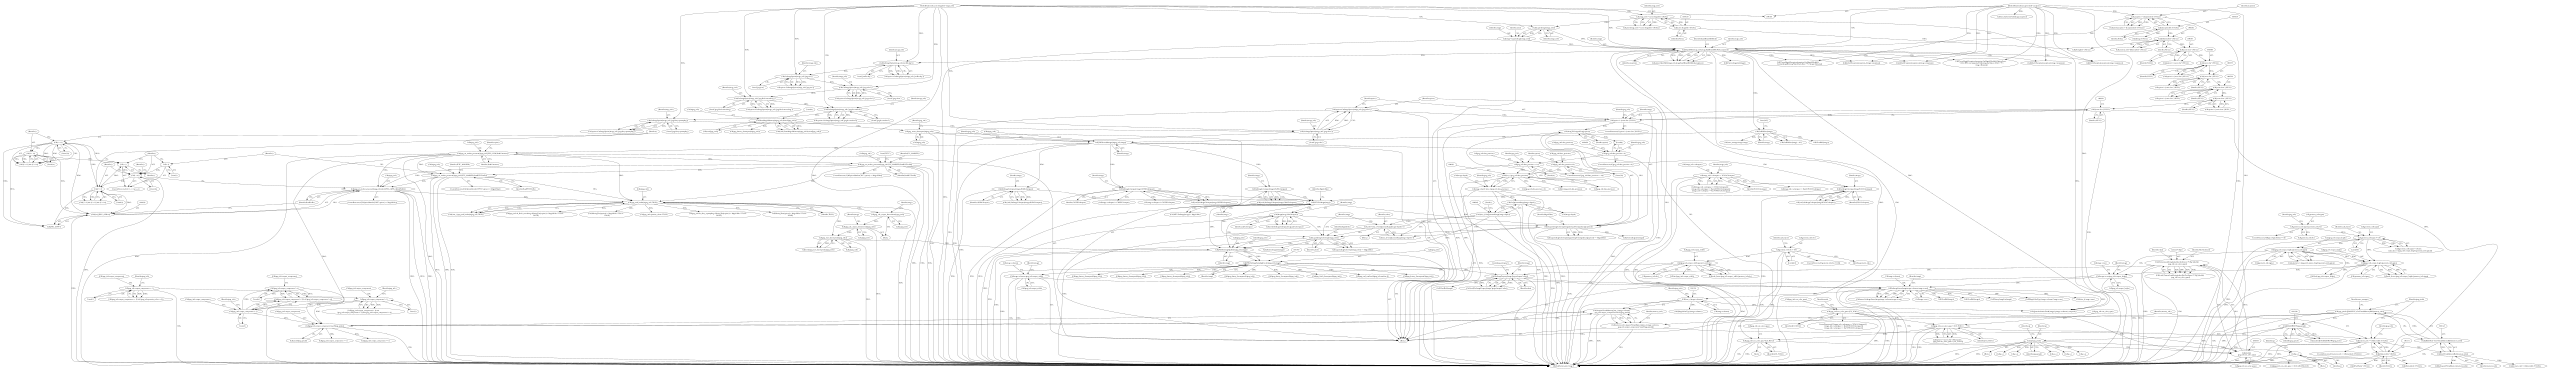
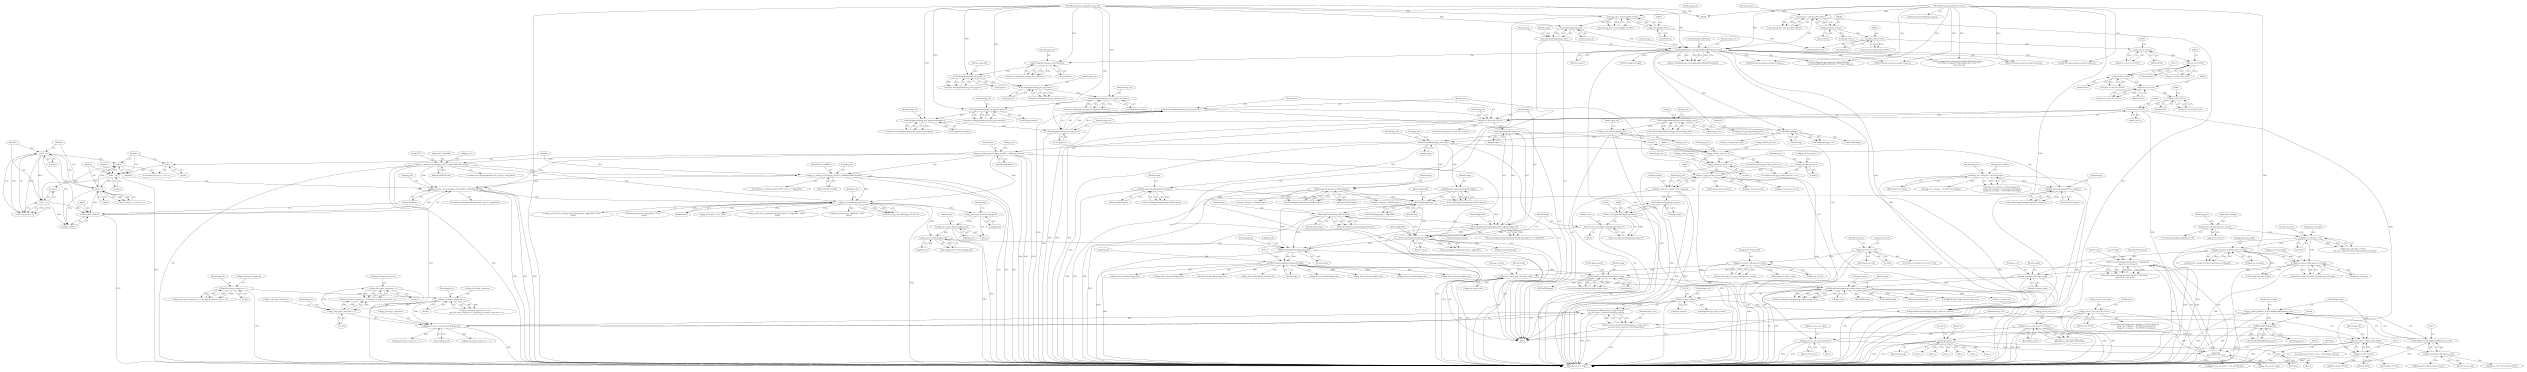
node "1000822": added
edge "(Call,i < 16)" -> "(ControlStructure,for (i=1; i < 16; i++))": now "(Call,i < 16)" -> "(Literal,14)"
node "(Call,Image(image,LabColorspace))": label "(Call,Image(image,LabColorspace))" -> "(Call,SetImageColorspace(image,LabColorspace))"
